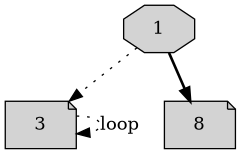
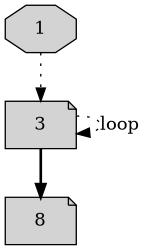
edge "1" -> "8": now "3" -> "8"
